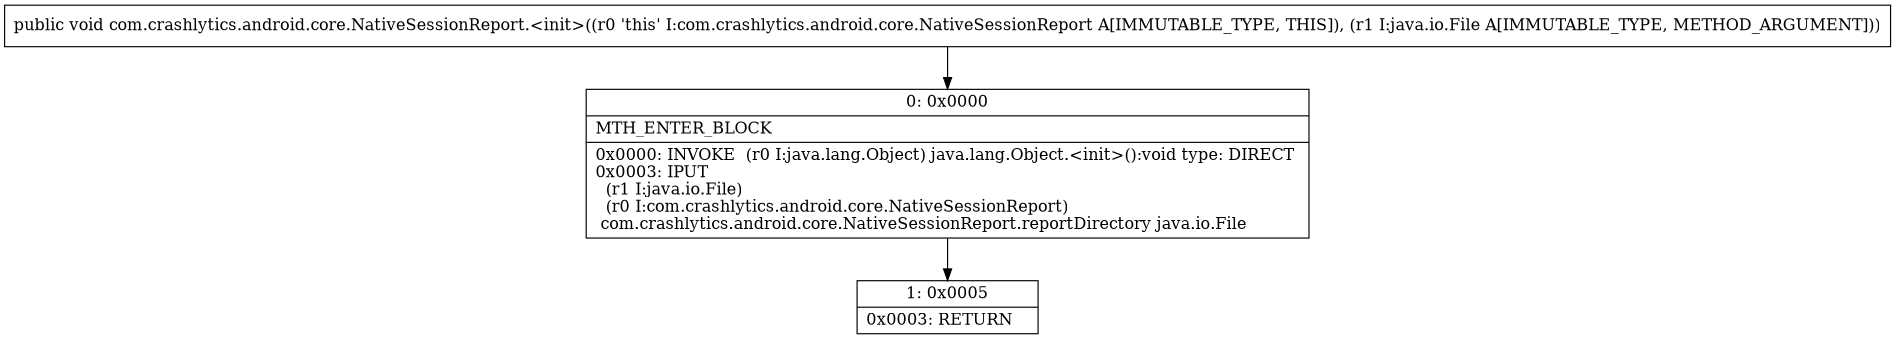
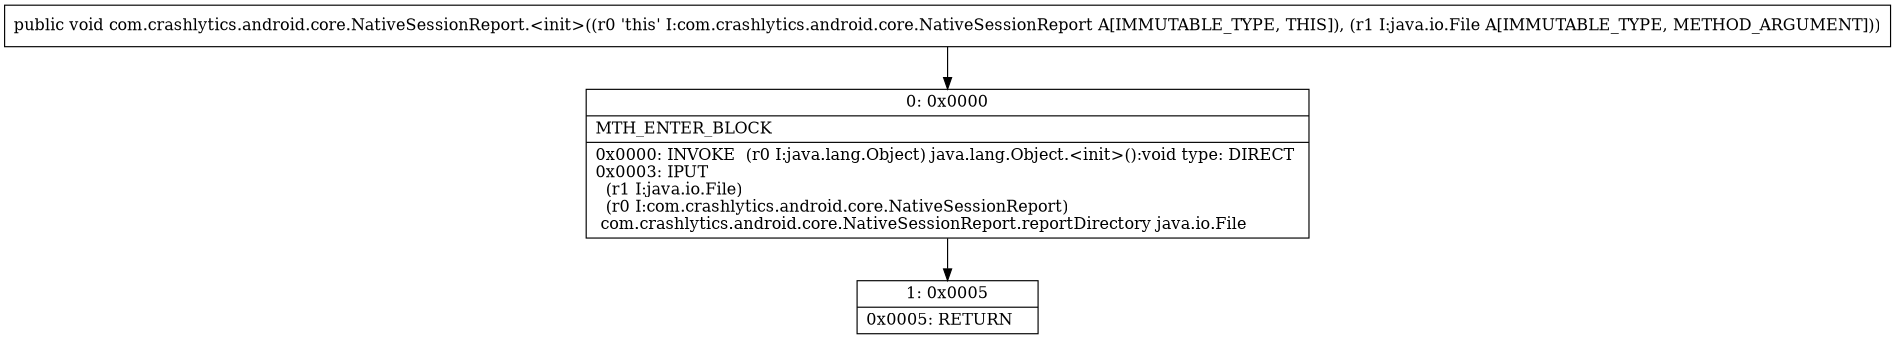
node "1: 0x0005": text "0x0003: RETURN" -> "0x0005: RETURN"
